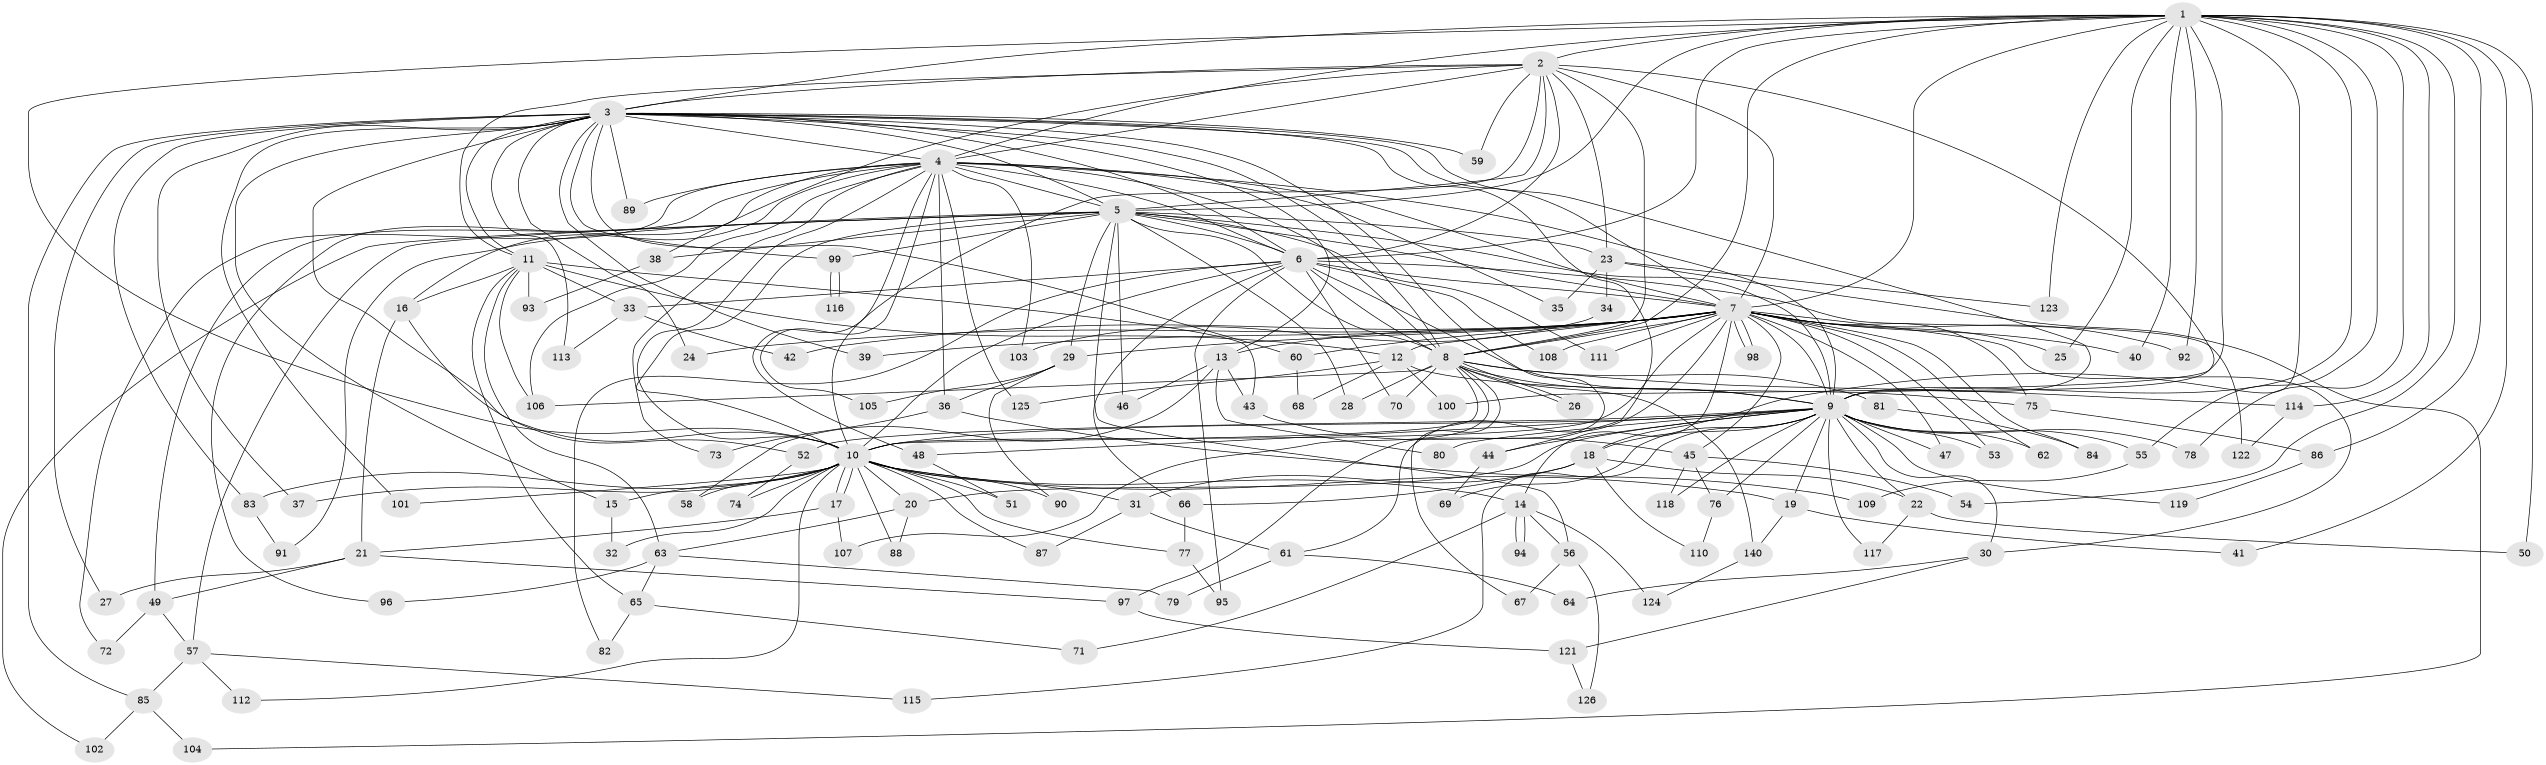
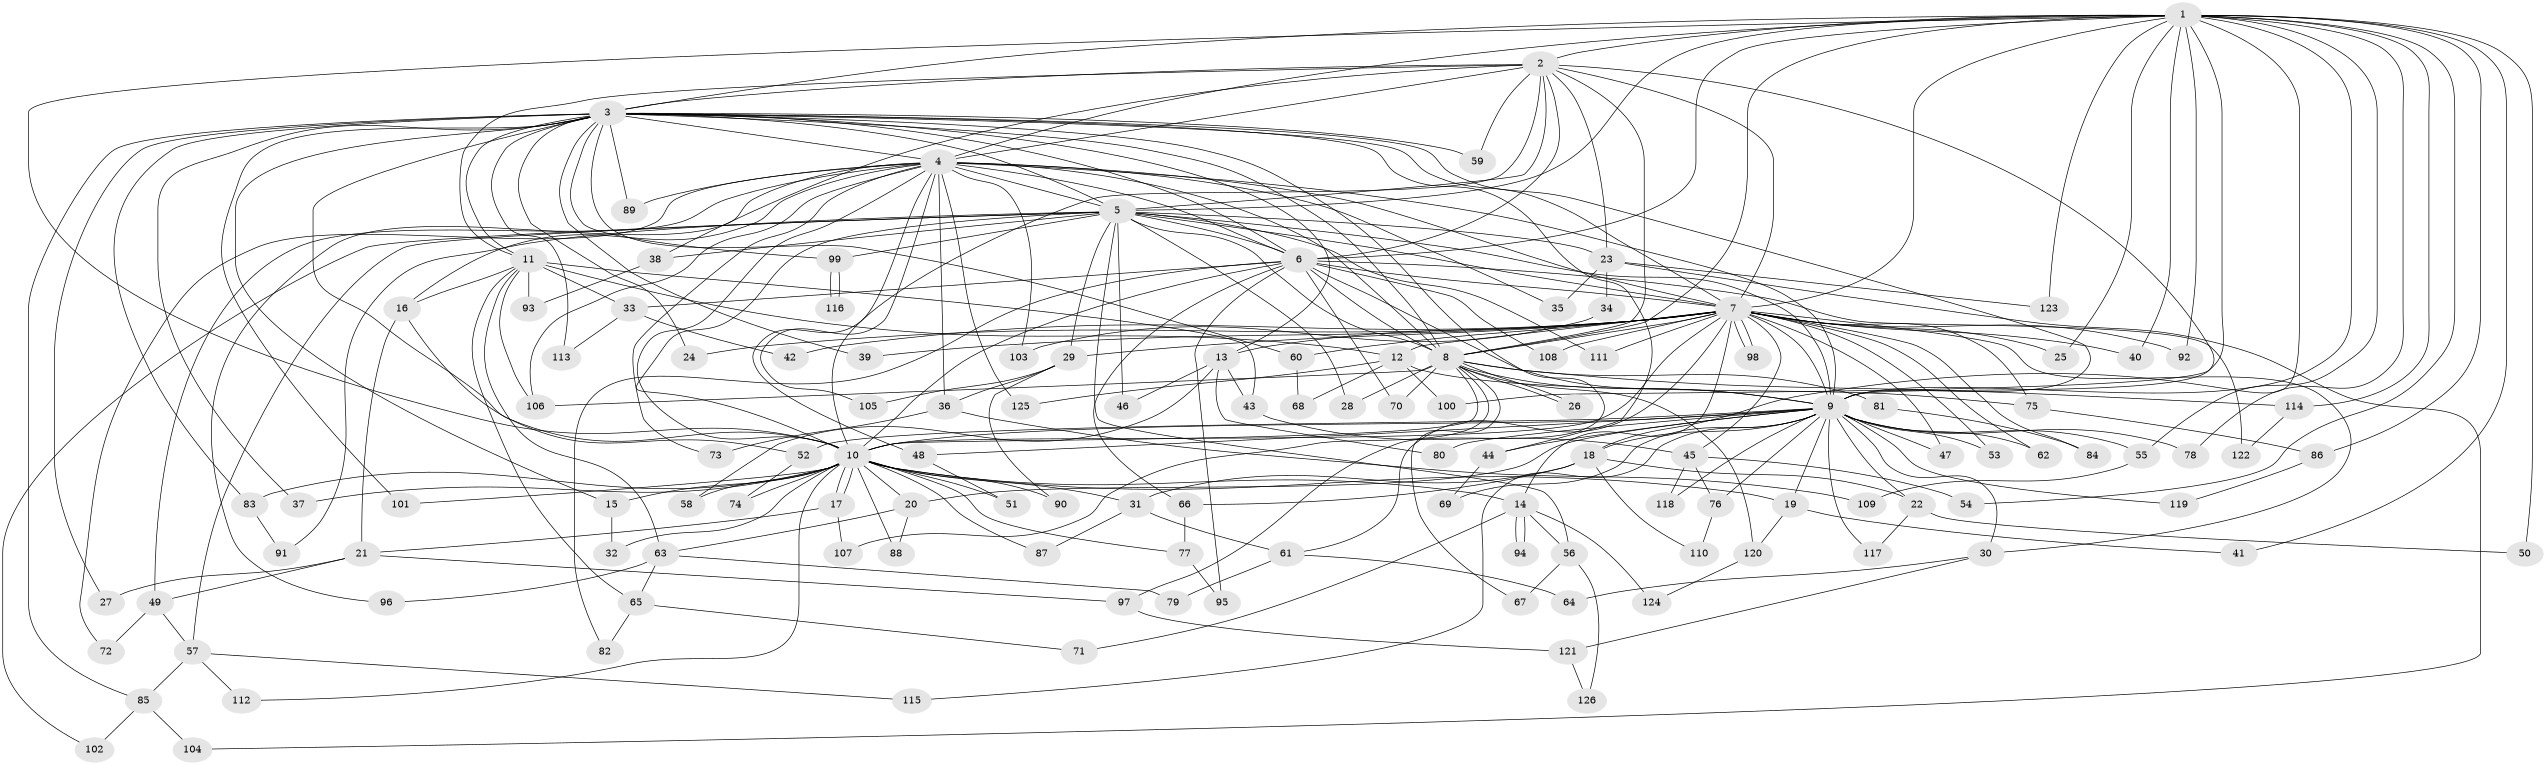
node "140": label "140" -> "120"
